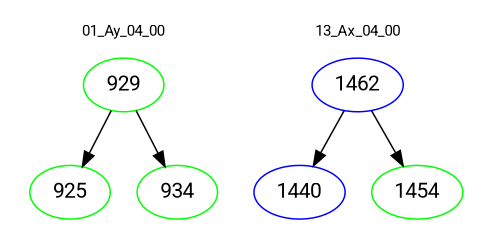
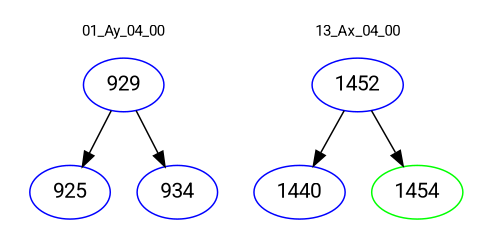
node "929": color green -> blue
node "1462": label "1462" -> "1452"
node "925": color green -> blue
node "934": color green -> blue
